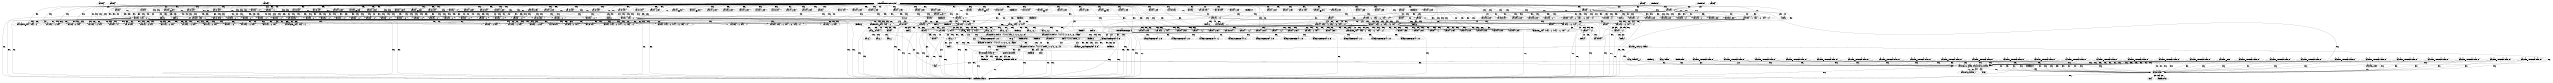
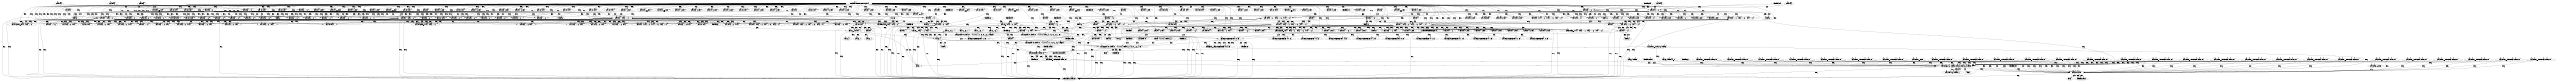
node "(Call,buf[0] == 0x00)": added
